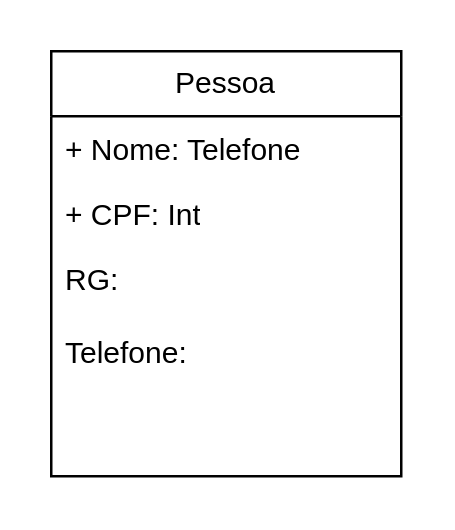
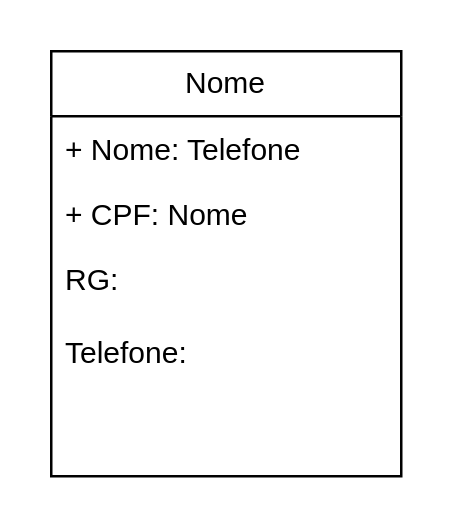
node "Pessoa": label "Pessoa" -> "Nome"
node "+ CPF: Int": label "+ CPF: Int" -> "+ CPF: Nome"
